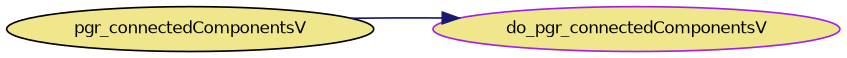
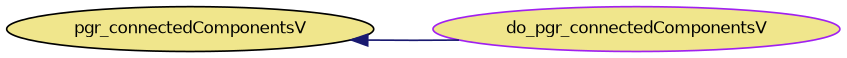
edge "pgr_connectedComponentsV" -> "do_pgr_connectedComponentsV": reversed
